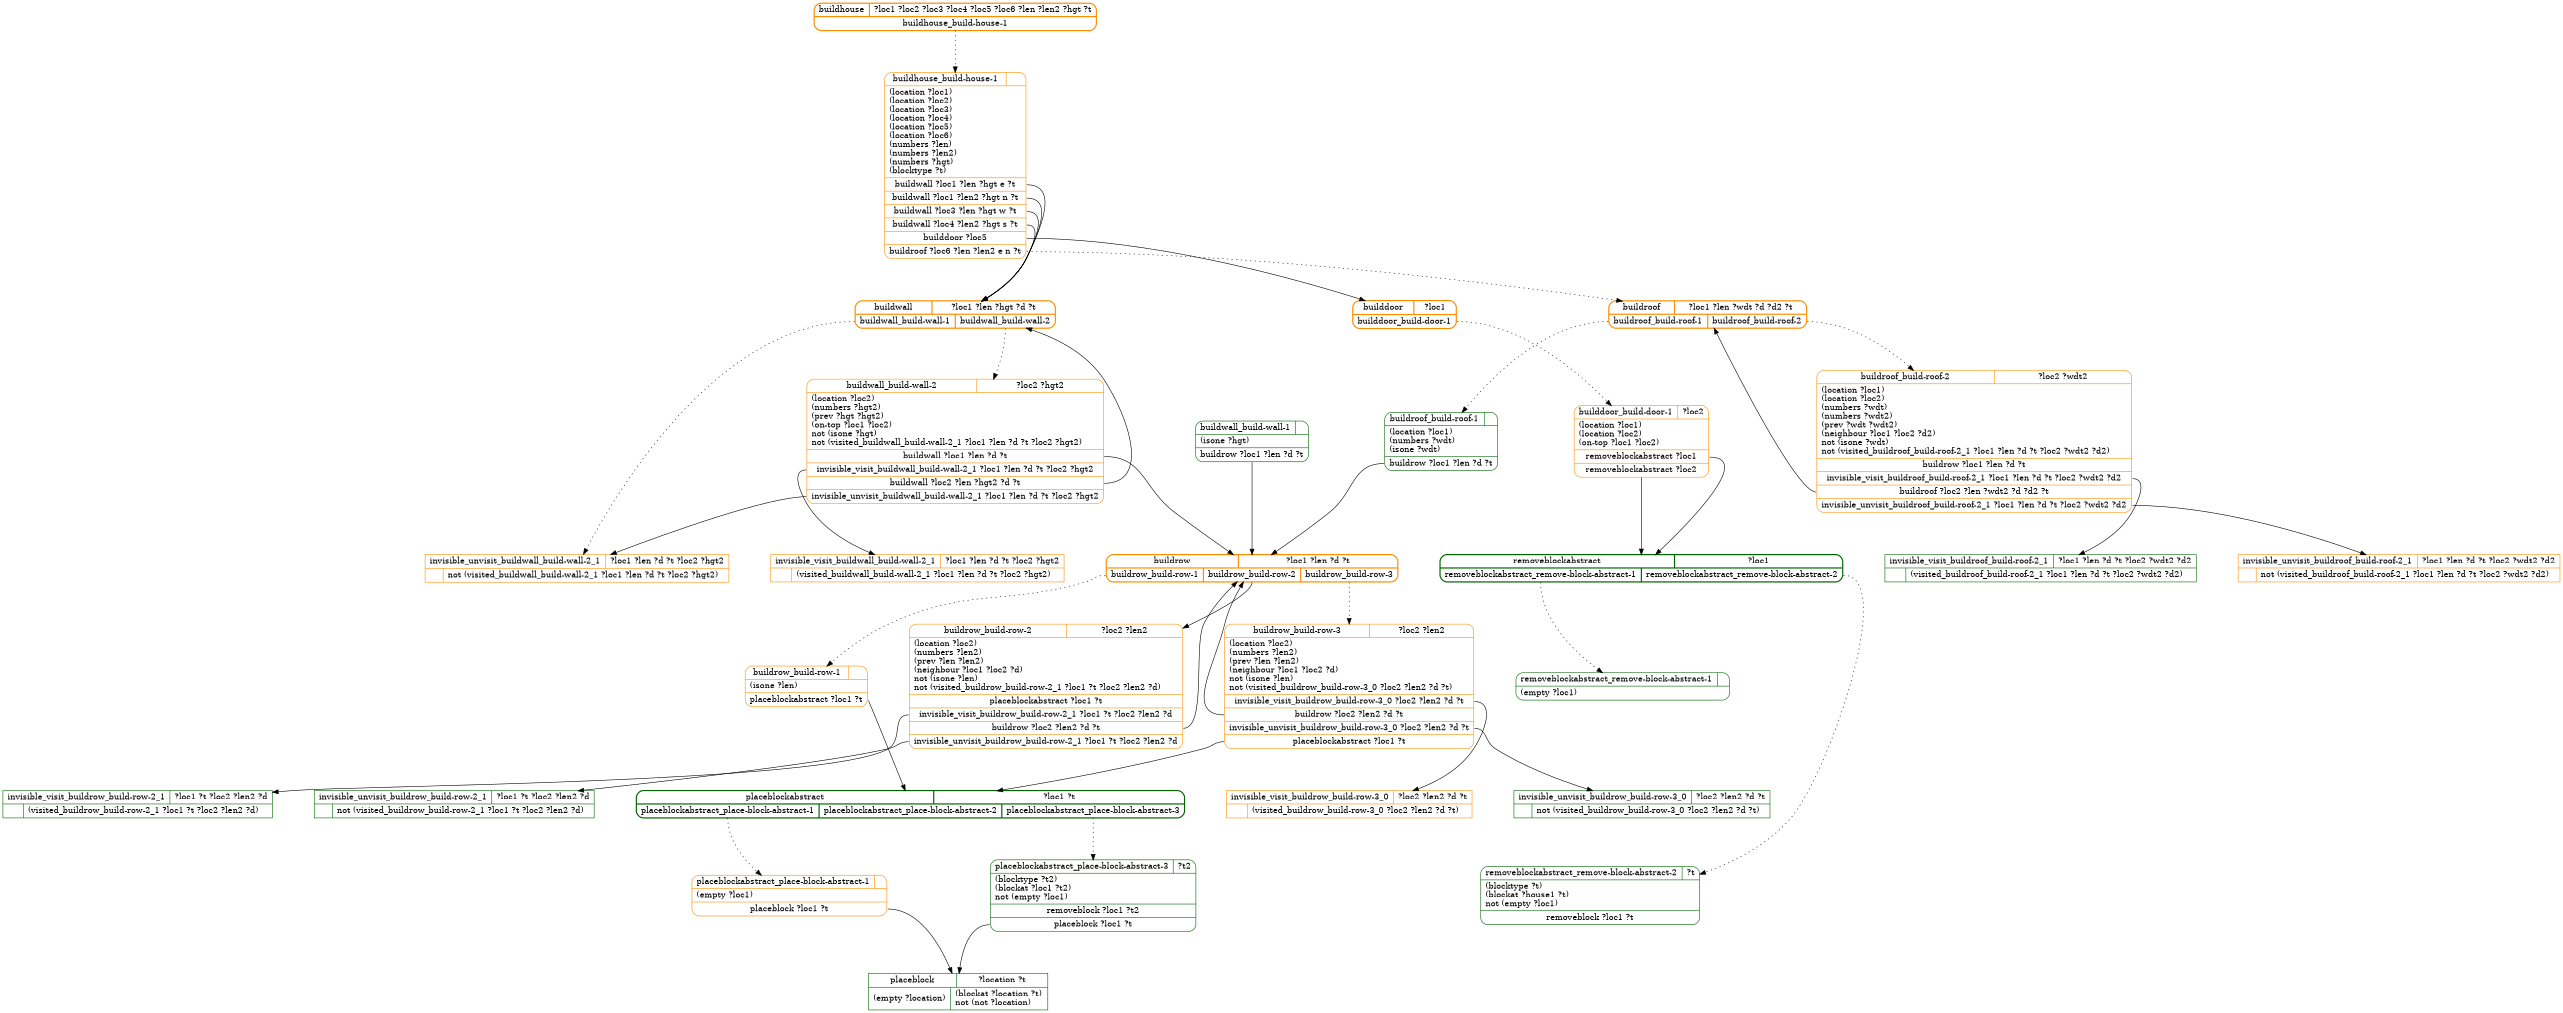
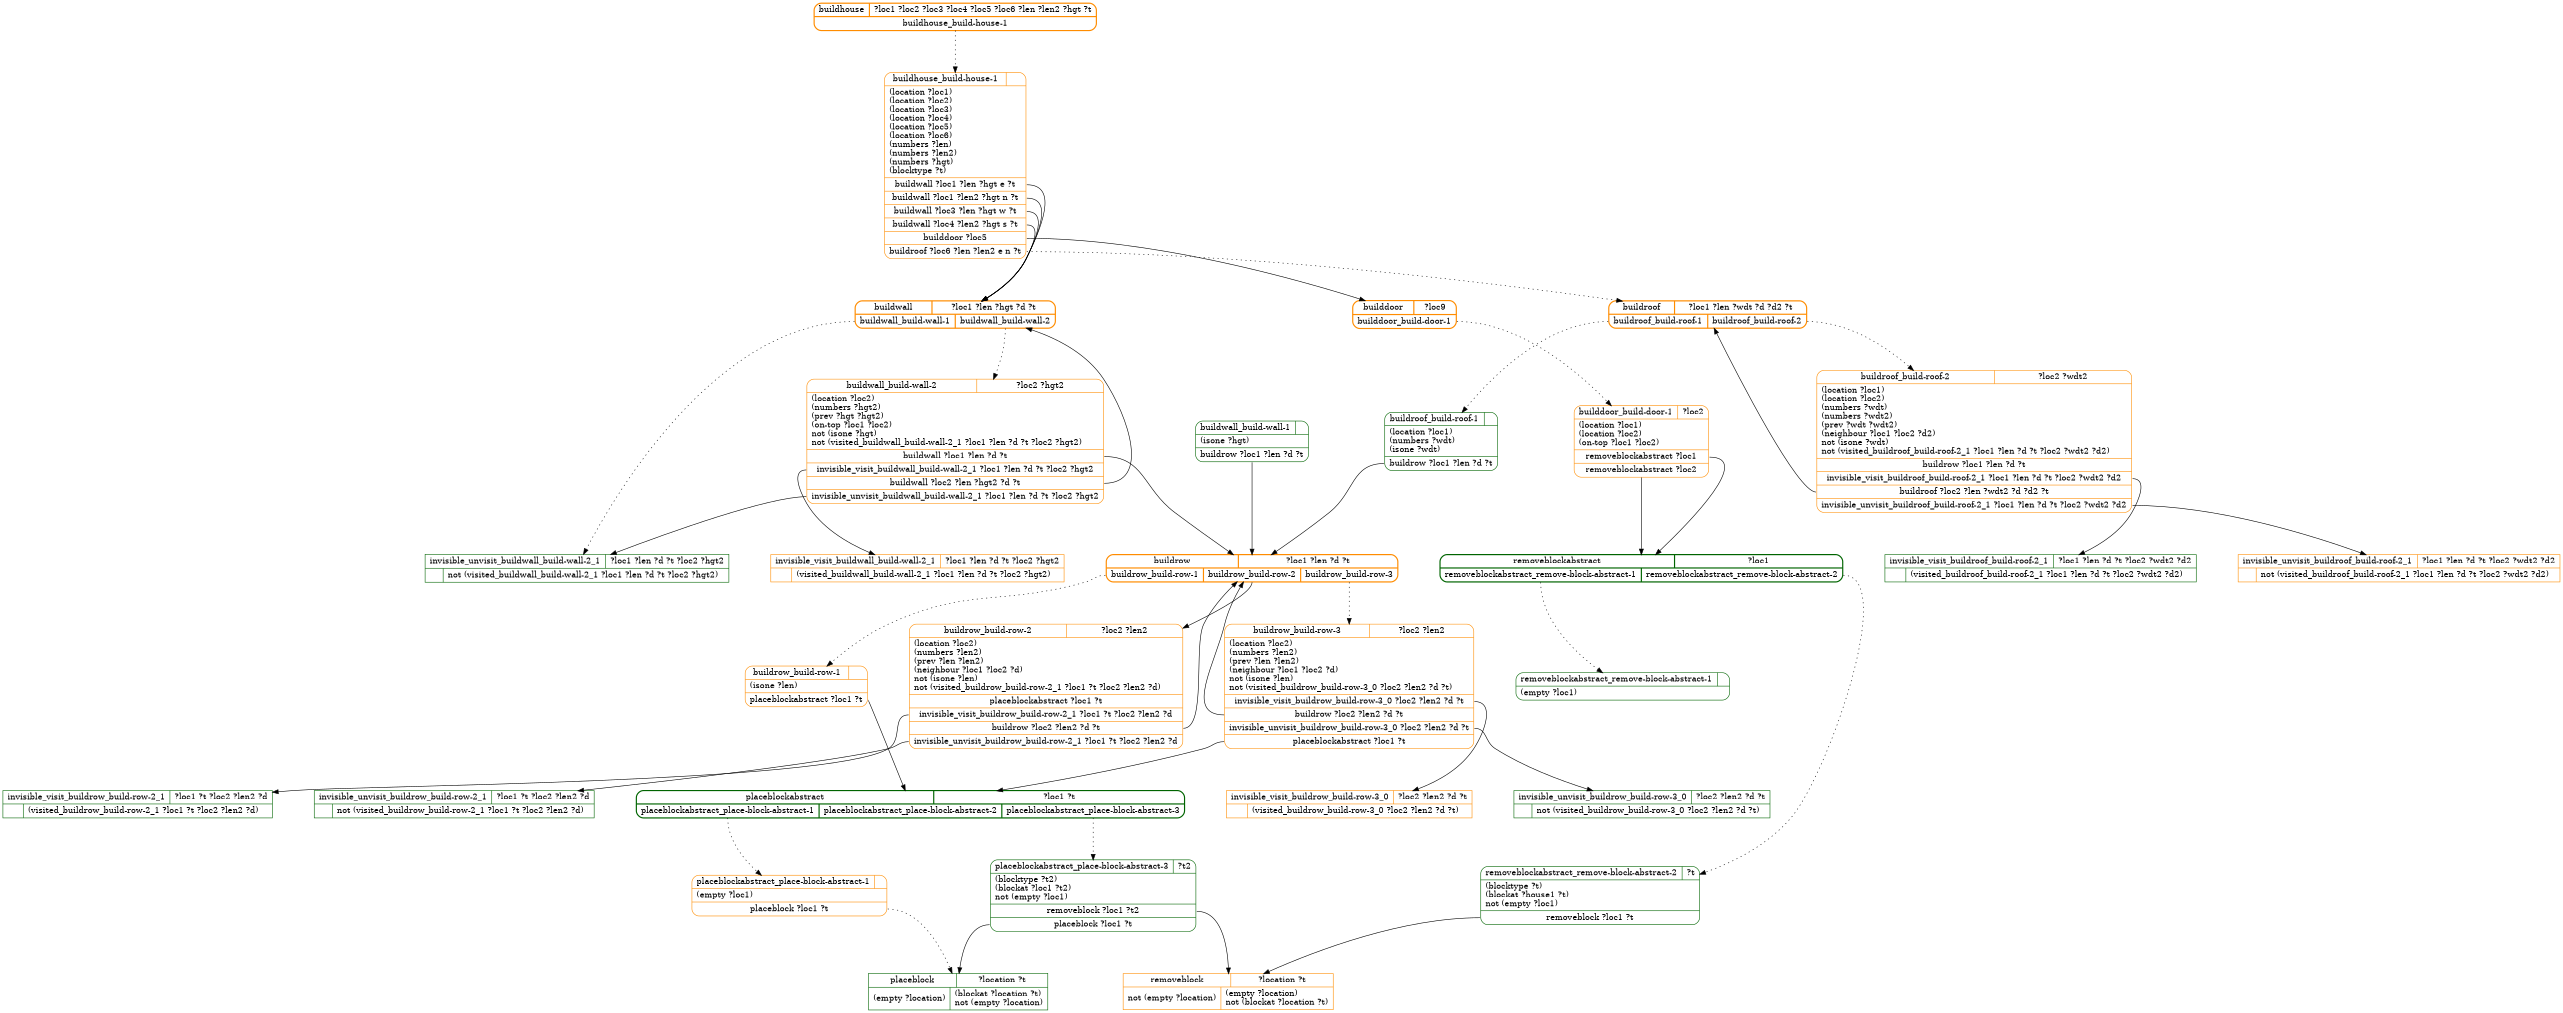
node "builddoor": text "?loc1" -> "?loc9"
node "invisible_unvisit_buildwall_build-wall-2_1": color darkorange -> darkgreen
edge "placeblockabstract_place-block-abstract-1" -> "placeblock": style solid -> dotted
node "removeblock": added
node "placeblock": text "not (not ?location)" -> "not (empty ?location)"
